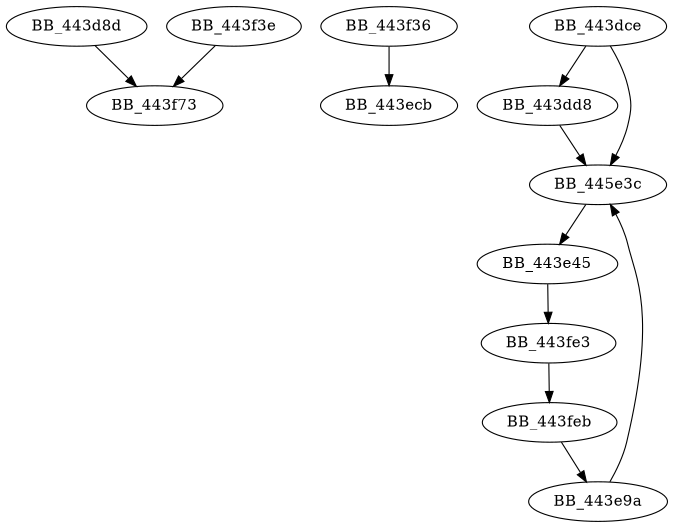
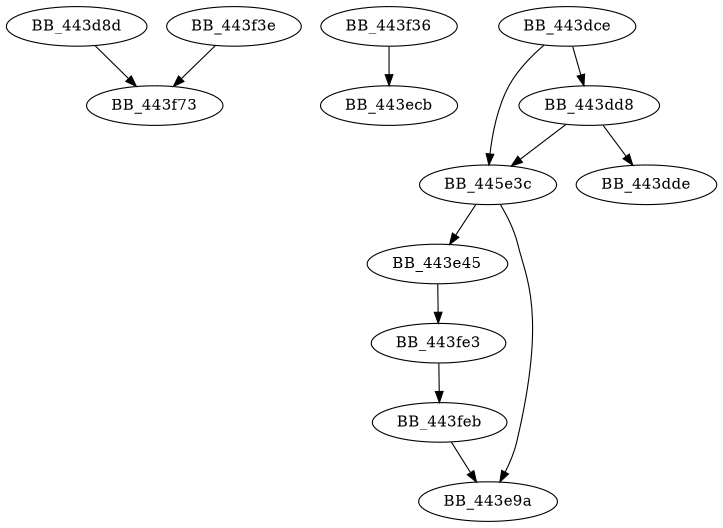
node "BB_443dde": added
edge "BB_443e9a" -> "BB_445e3c": reversed
